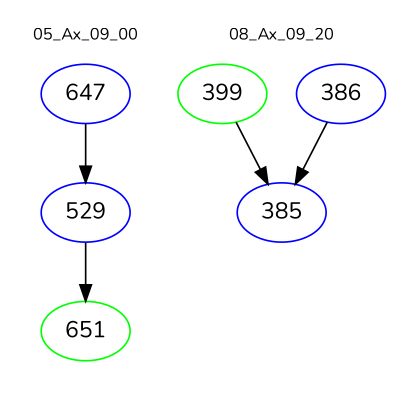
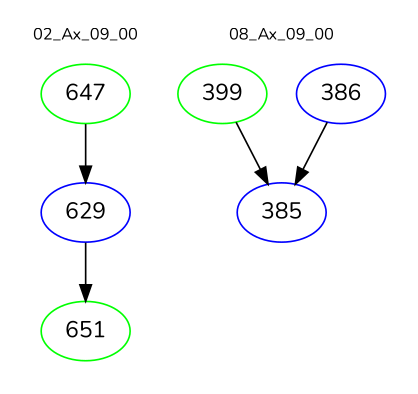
cluster "05_Ax_09_00": label "05_Ax_09_00" -> "02_Ax_09_00"
cluster "08_Ax_09_20": label "08_Ax_09_20" -> "08_Ax_09_00"
node "647": color blue -> green
node "529": label "529" -> "629"
